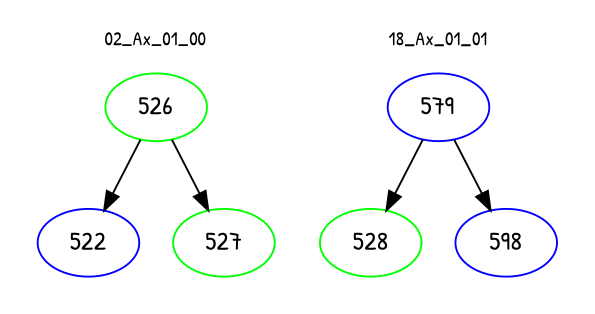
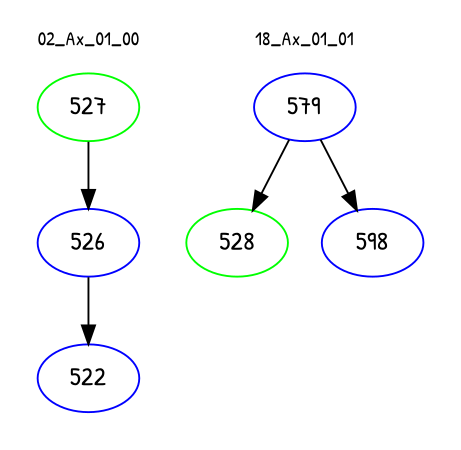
node "526": color green -> blue
edge "526" -> "527": reversed
